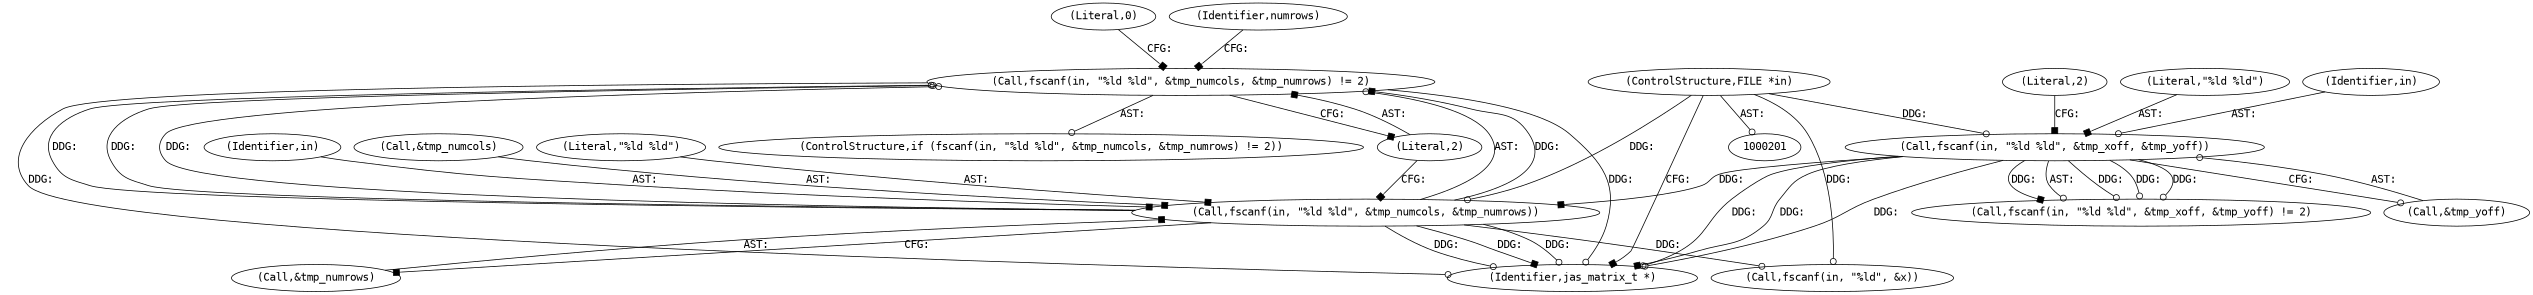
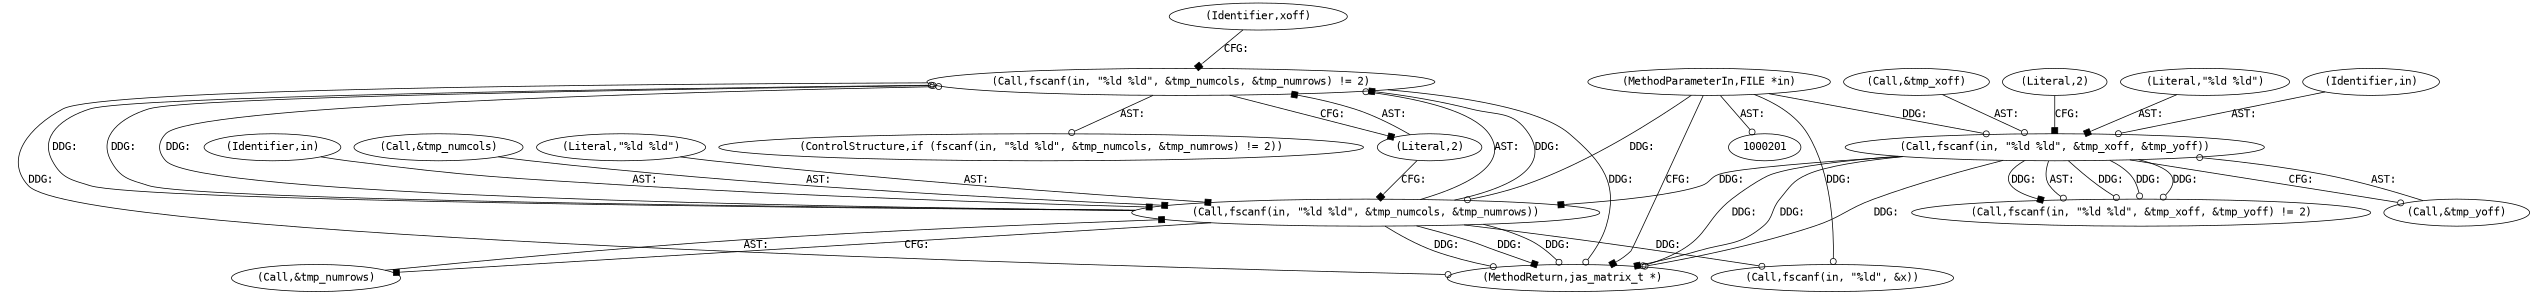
node "(Literal,0)": removed
node "(Identifier,numrows)": label "(Identifier,numrows)" -> "(Identifier,xoff)"
node "(ControlStructure,FILE *in)": label "(ControlStructure,FILE *in)" -> "(MethodParameterIn,FILE *in)"
node "(Call,&tmp_xoff)": added
node "(Identifier,jas_matrix_t *)": label "(Identifier,jas_matrix_t *)" -> "(MethodReturn,jas_matrix_t *)"
